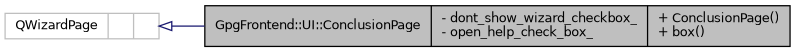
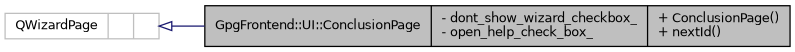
node "GpgFrontend::UI::ConclusionPage": text "+ box()" -> "+ nextId()"
